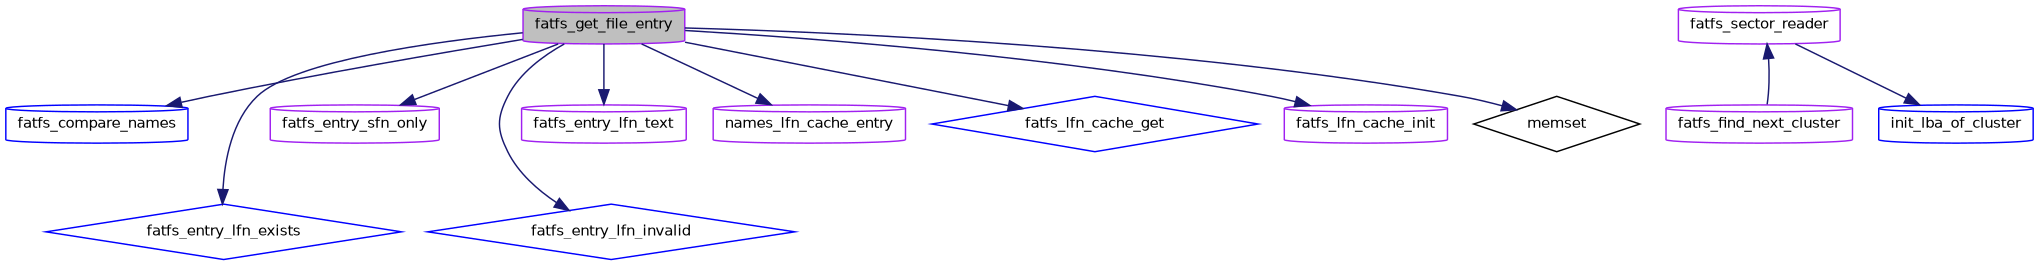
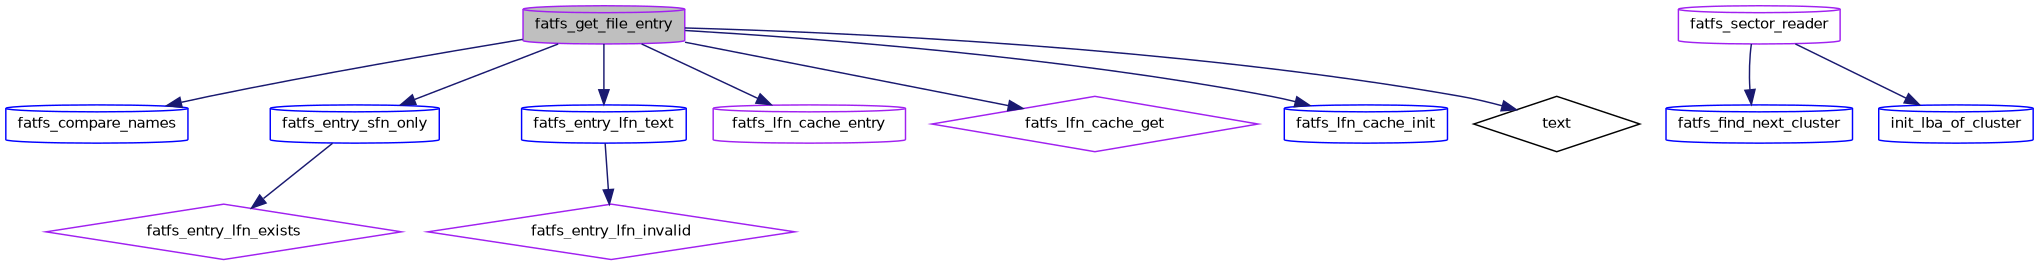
edge "fatfs_get_file_entry" -> "fatfs_entry_lfn_exists": now "fatfs_entry_sfn_only" -> "fatfs_entry_lfn_exists"
edge "fatfs_find_next_cluster" -> "fatfs_sector_reader": reversed
edge "fatfs_get_file_entry" -> "fatfs_entry_lfn_invalid": now "fatfs_entry_lfn_text" -> "fatfs_entry_lfn_invalid"
node "fatfs_entry_sfn_only": color purple -> blue
node "fatfs_entry_lfn_text": color purple -> blue
node "names_lfn_cache_entry": label "names_lfn_cache_entry" -> "fatfs_lfn_cache_entry"
node "fatfs_lfn_cache_get": color blue -> purple
node "fatfs_lfn_cache_init": color purple -> blue
node "memset": label "memset" -> "text"
node "fatfs_find_next_cluster": color purple -> blue
node "fatfs_entry_lfn_exists": color blue -> purple
node "fatfs_entry_lfn_invalid": color blue -> purple
